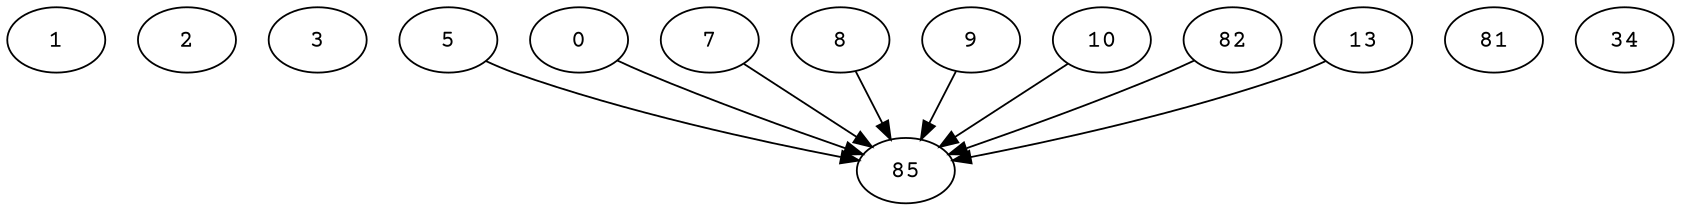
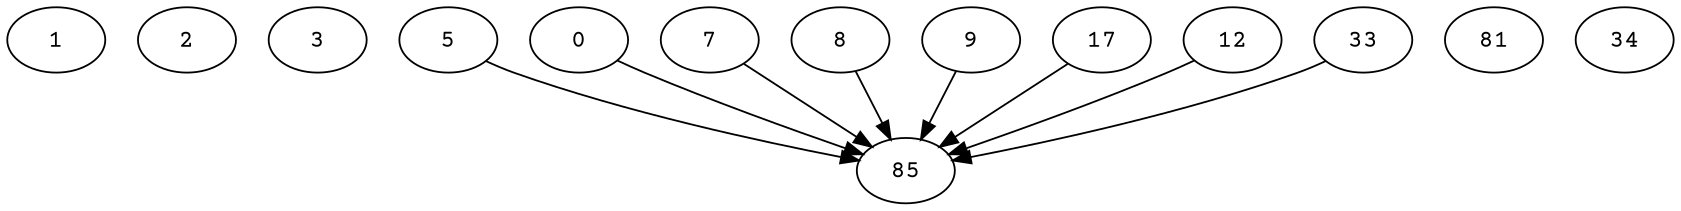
node "10": label "10" -> "17"
node "82": label "82" -> "12"
node "13": label "13" -> "33"
